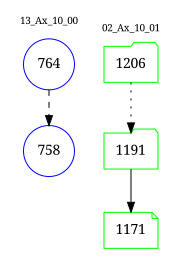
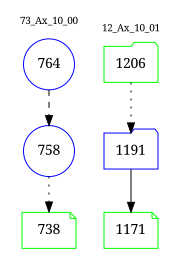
cluster "13_Ax_10_00": label "13_Ax_10_00" -> "73_Ax_10_00"
cluster "02_Ax_10_01": label "02_Ax_10_01" -> "12_Ax_10_01"
node "1191": color green -> blue
node "738": added
